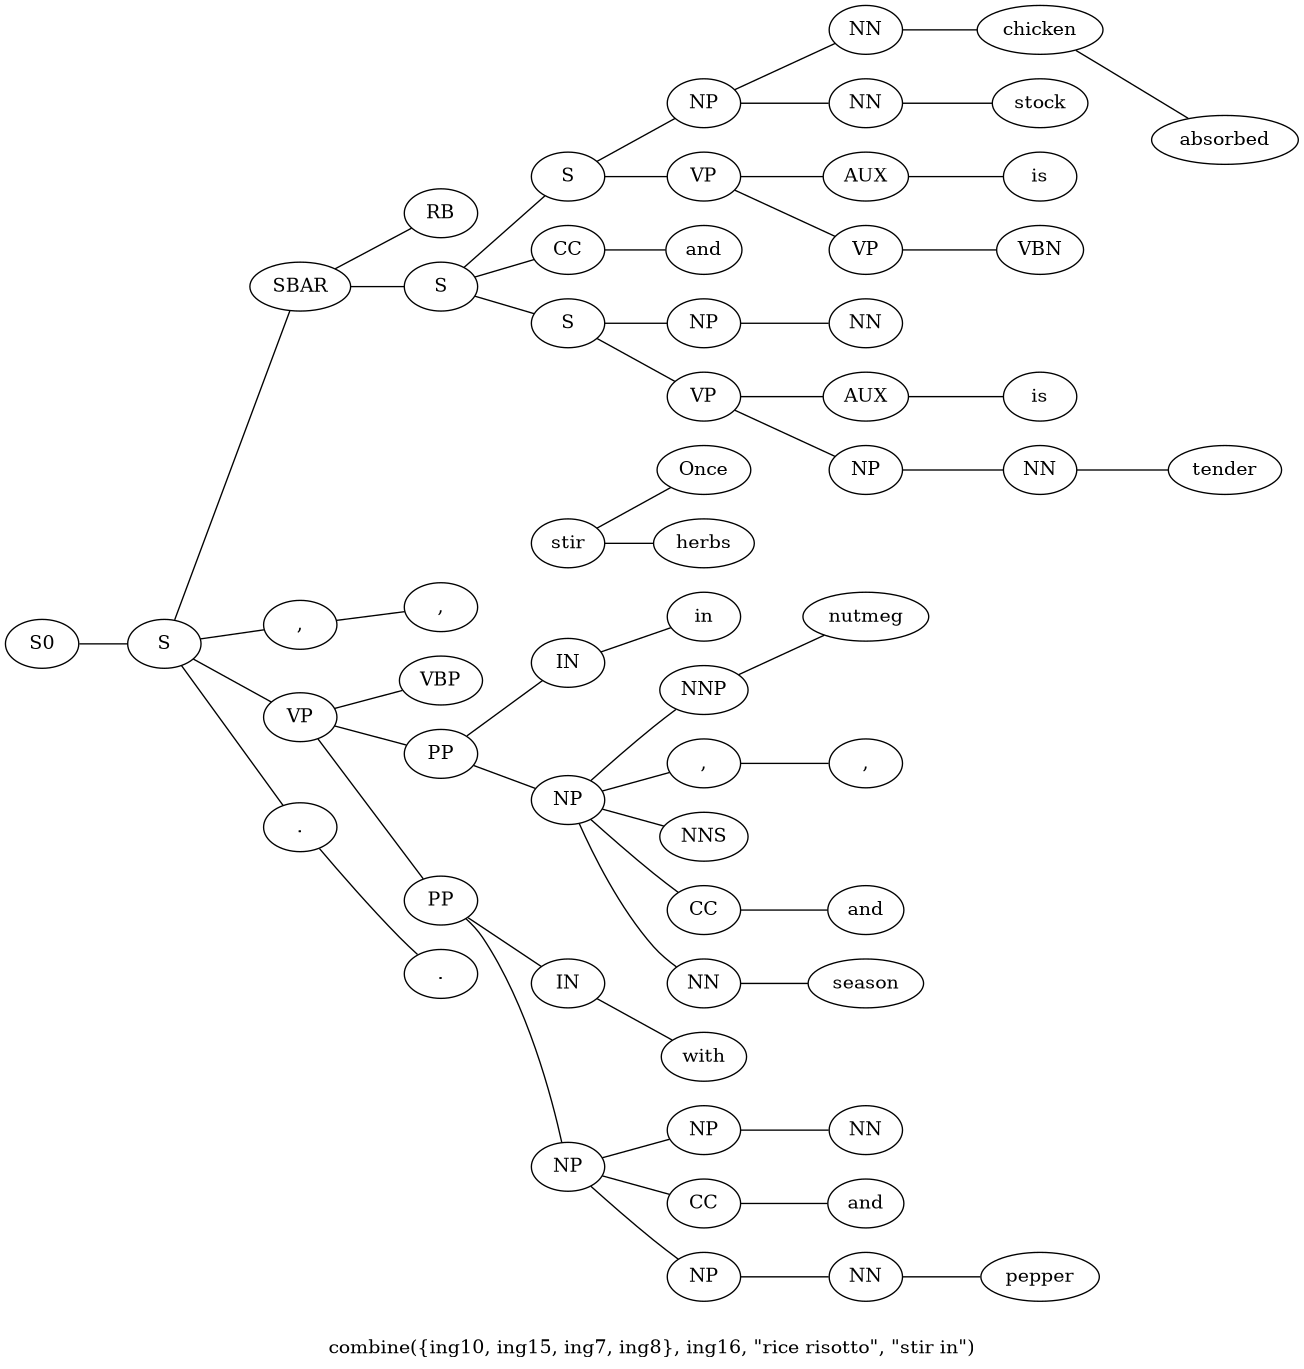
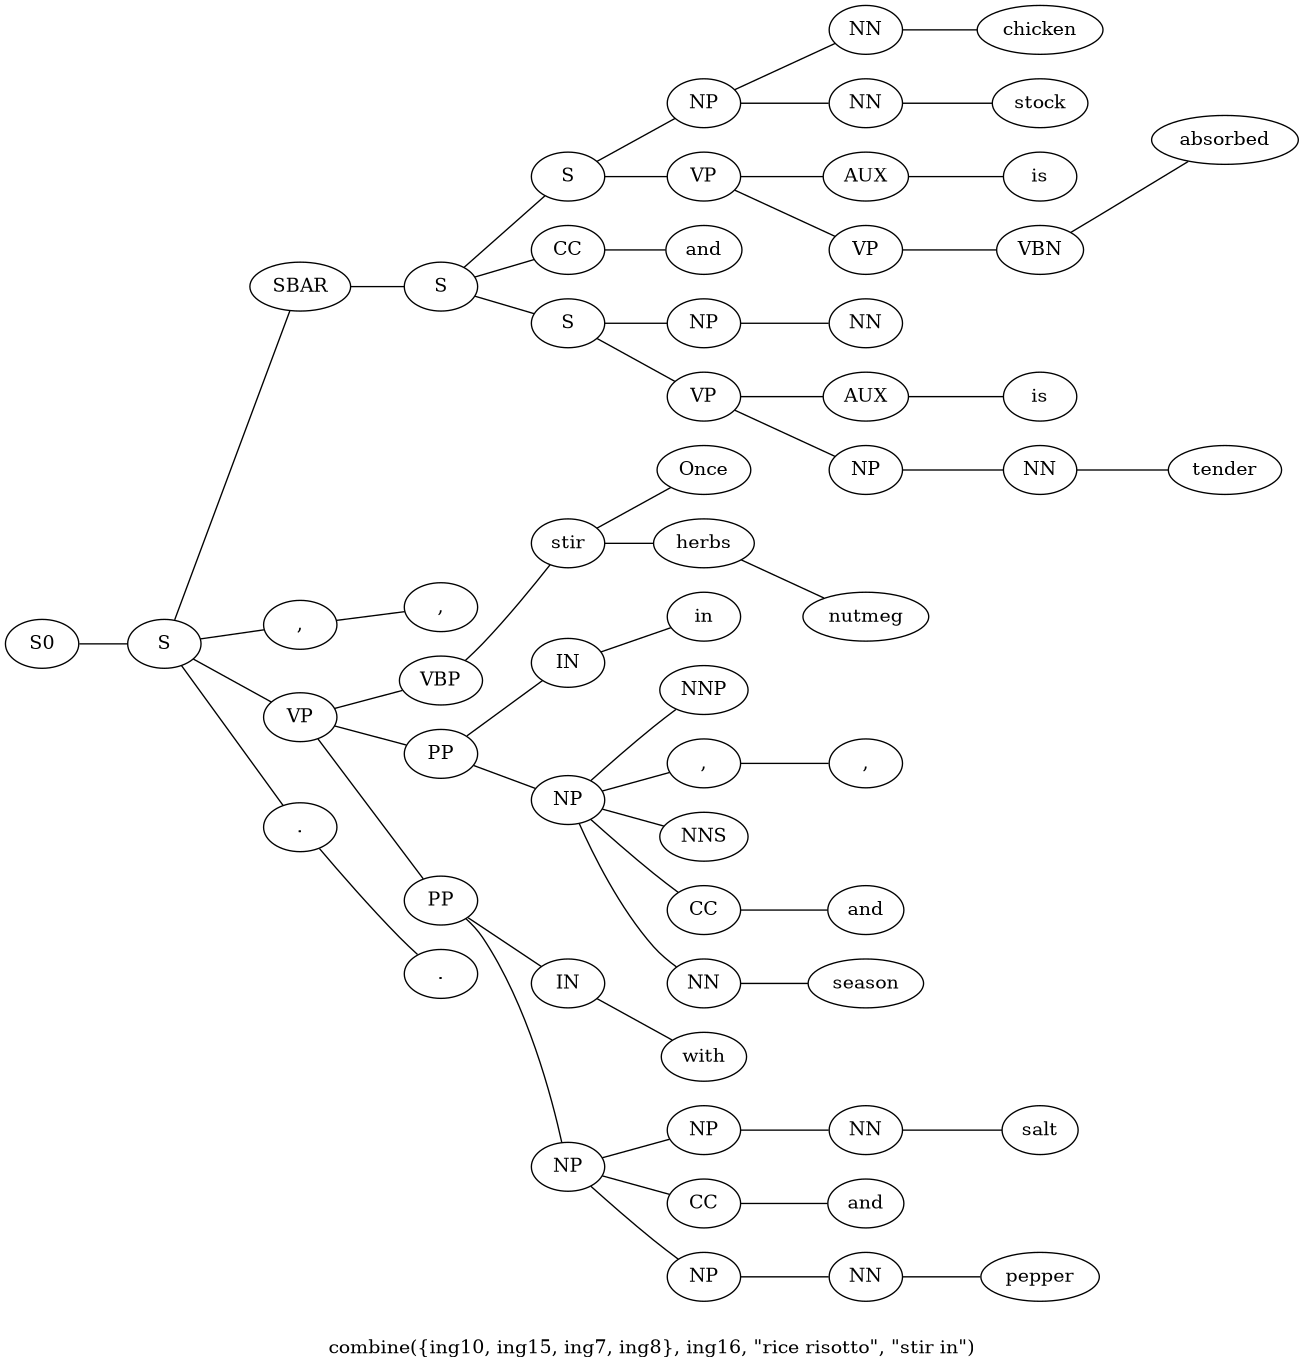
edge "chicken" -- "absorbed": now "VBN" -- "absorbed"
node "RB": removed
edge "stir" -- "VBP": added
edge "nutmeg" -- "NNP": now "nutmeg" -- "herbs"
node "salt": added
